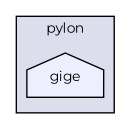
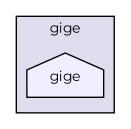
cluster "pylon": label "pylon" -> "gige"
